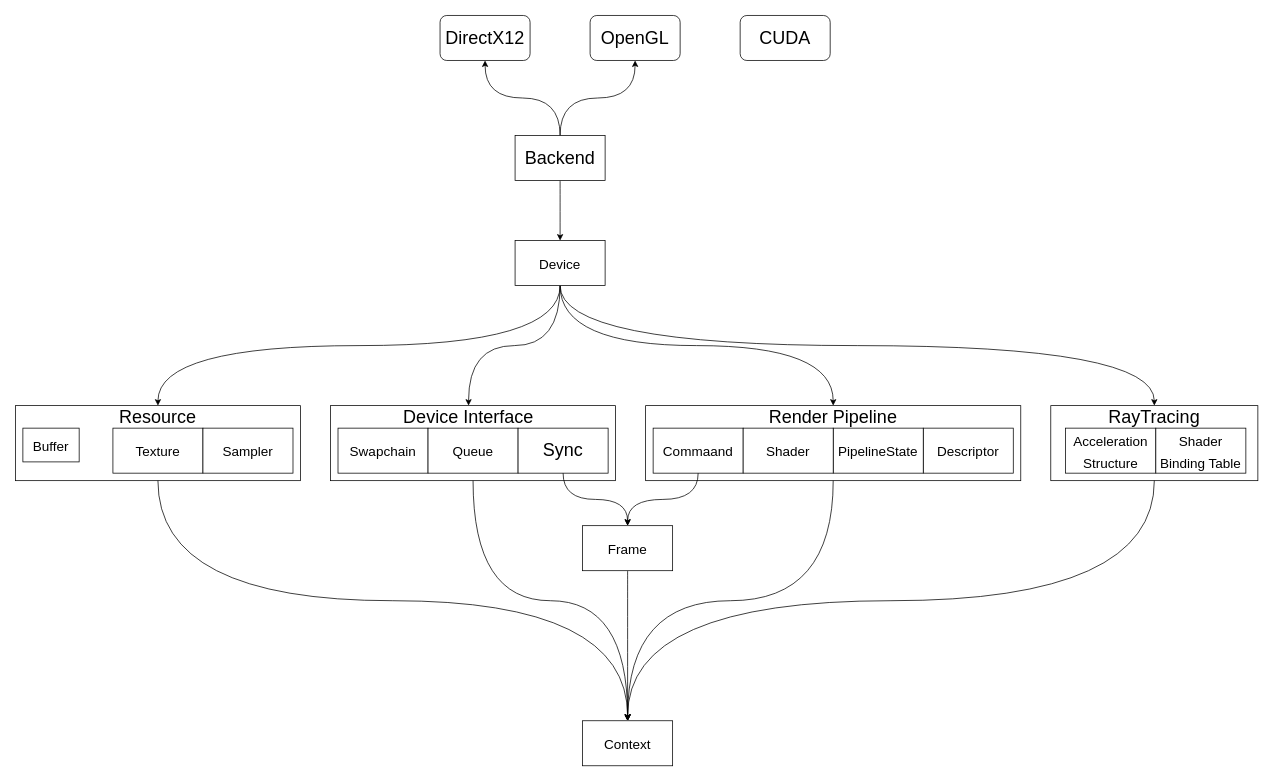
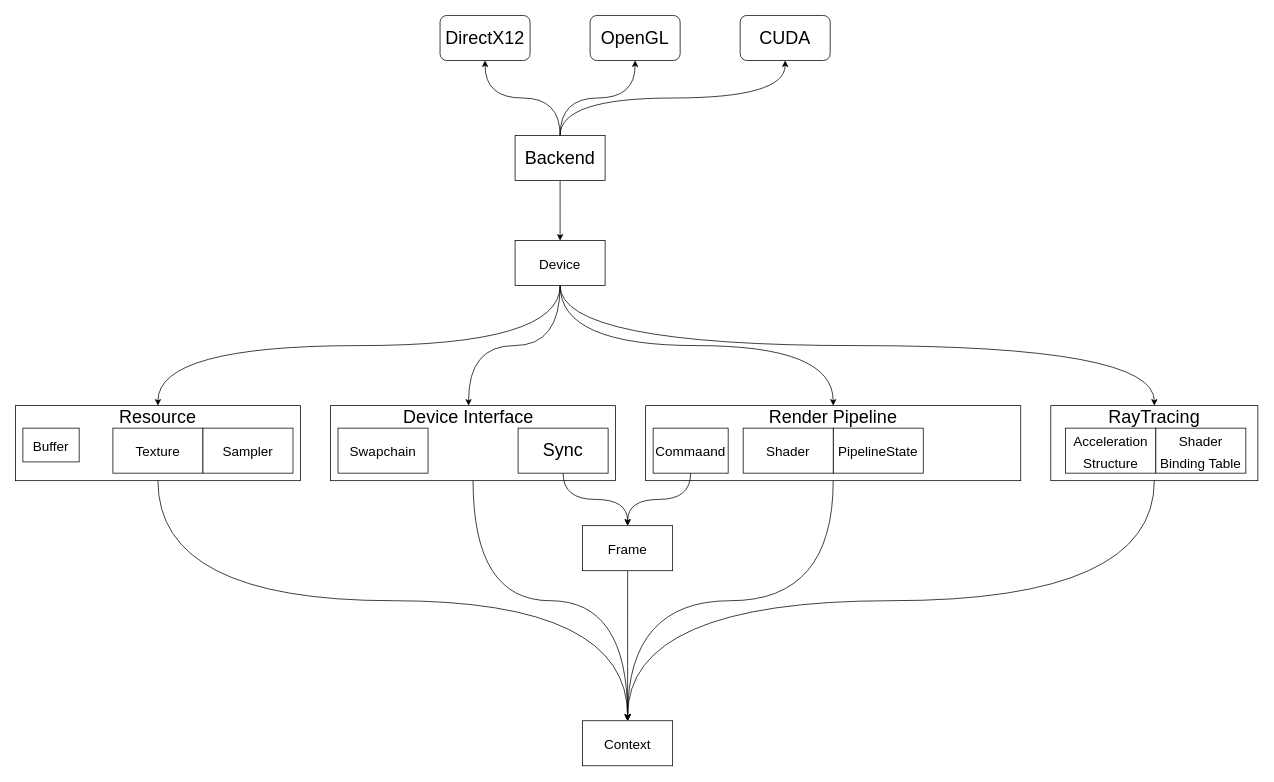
edge "Backend" -> "CUDA": added
node "Queue": removed
node "Commaand": size 90x45 -> 75x45
node "Descriptor": removed
